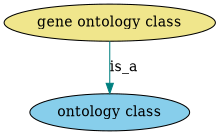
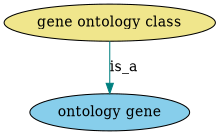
node "ontology class": label "ontology class" -> "ontology gene"
